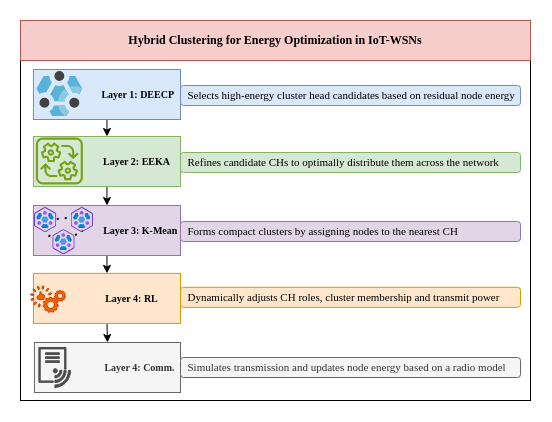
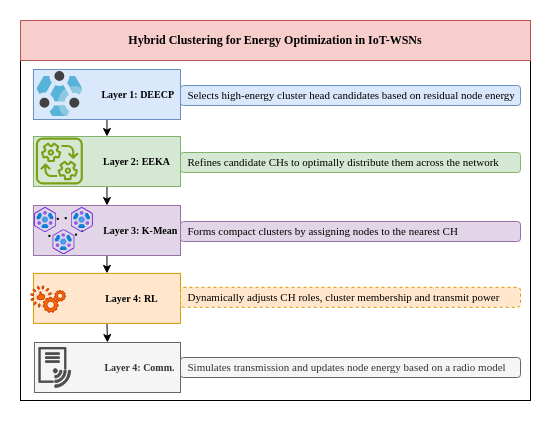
node "Dynamically adjusts CH roles, cluster membership and transmit power": style solid -> dashed
